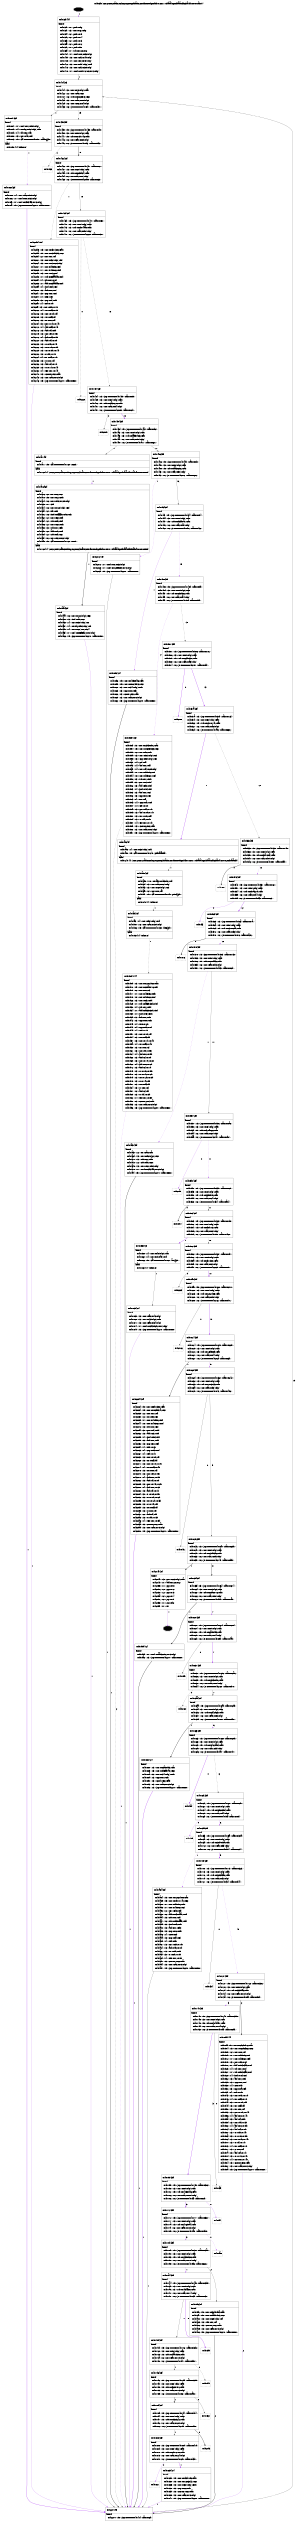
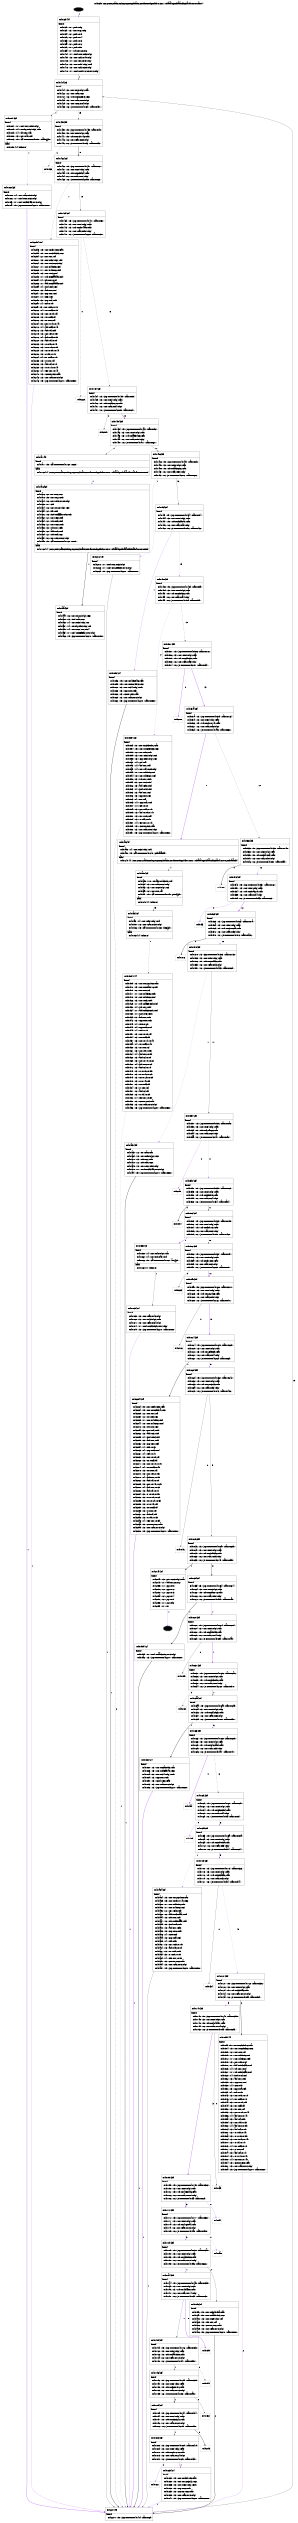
edge "0x401ae5 [23]" -> "0x401afc [15]": label " 1" -> " 79"
edge "0x401a4a [33]" -> "0x402270 [5]": removed, label "1"
